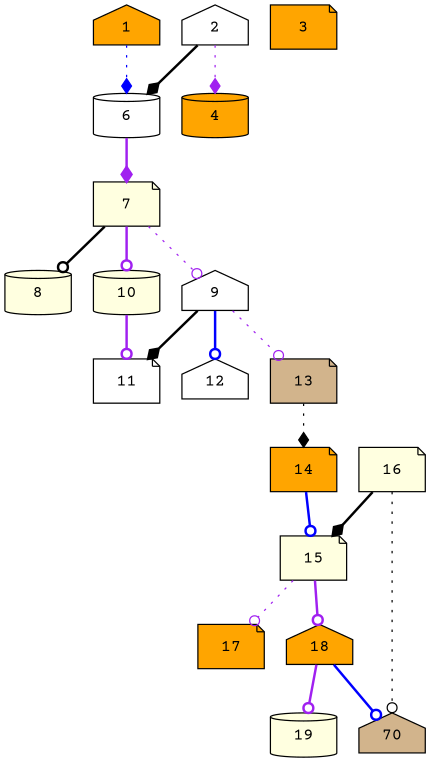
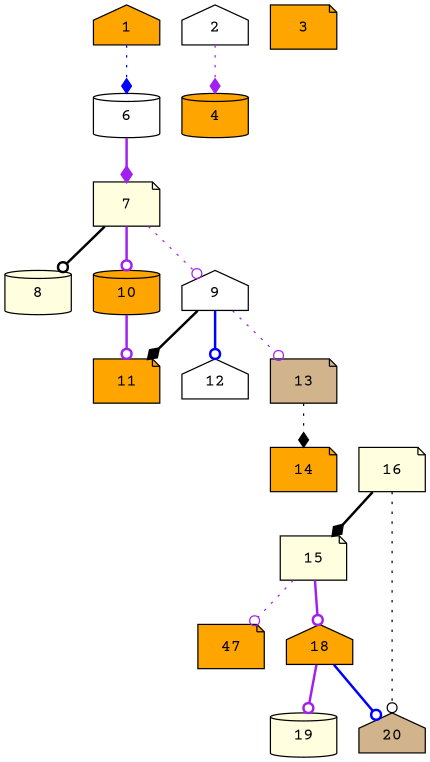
edge "2" -> "6": removed
node "10": fillcolor lightyellow -> orange
node "11": fillcolor white -> orange
edge "14" -> "15": removed
node "17": label "17" -> "47"
node "70": label "70" -> "20"
